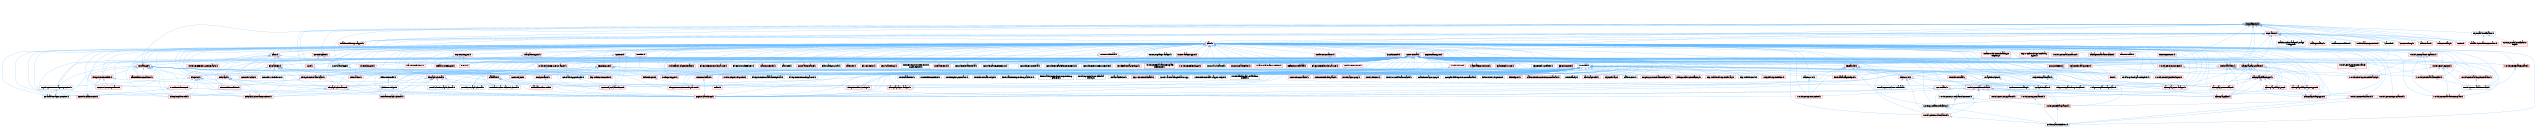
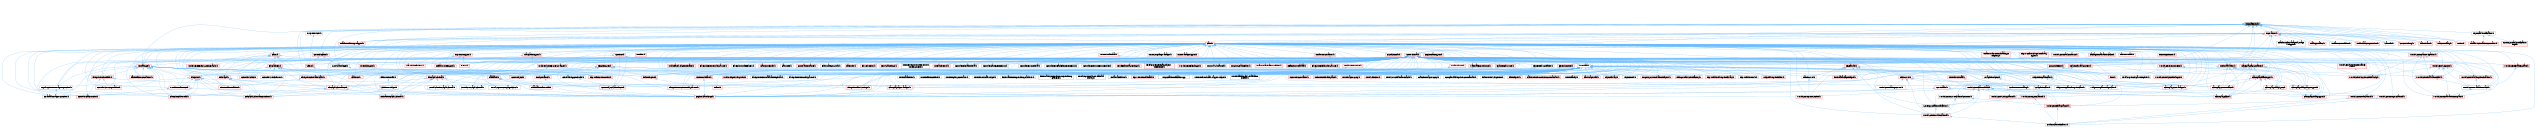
node "OutputDevices.h": added
node "Core.h": label "Core.h" -> "Select.h"
node "IAnimBlueprintNodeOverride GCObjectInfo.h": label "IAnimBlueprintNodeOverride GCObjectInfo.h" -> "IAnimBlueprintNodeOverride AssetsContext.h"
node "MovieSceneEvaluationTemplate Reference.h": label "MovieSceneEvaluationTemplate Reference.h" -> "LevelSequenceLegacyObject Reference.h"
node "Attenuation.h": label "Attenuation.h" -> "Gatherer.h"
node "NoExportTypes.h": removed
node "SoundWaveLoadingBehavior.cpp": label "SoundWaveLoadingBehavior.cpp" -> "AsyncTaskNotification.cpp"
node "CallFunction.h": label "CallFunction.h" -> "ObjectTools.h"
node "K2Core_StructOperation.h": label "K2Core_StructOperation.h" -> "K2Node_StructOperation.h"
node "AnimationStateMachineSchema.h": label "AnimationStateMachineSchema.h" -> "LevelSequenceLegacyObject.h"
node "LevelSequenceShotMetaData.h": label "LevelSequenceShotMetaData.h" -> "MovieSceneEasingCurves.h"
edge "MovieSceneCurveChannelCommon.h" -> "RichCurve.h": now "MovieSceneChannelData.h" -> "RichCurve.h"
edge "BuiltInChannelEditors.h" -> "CoreAsyncTaskNotification.h": now "MovieSceneDoubleChannel.h" -> "CoreAsyncTaskNotification.h"
